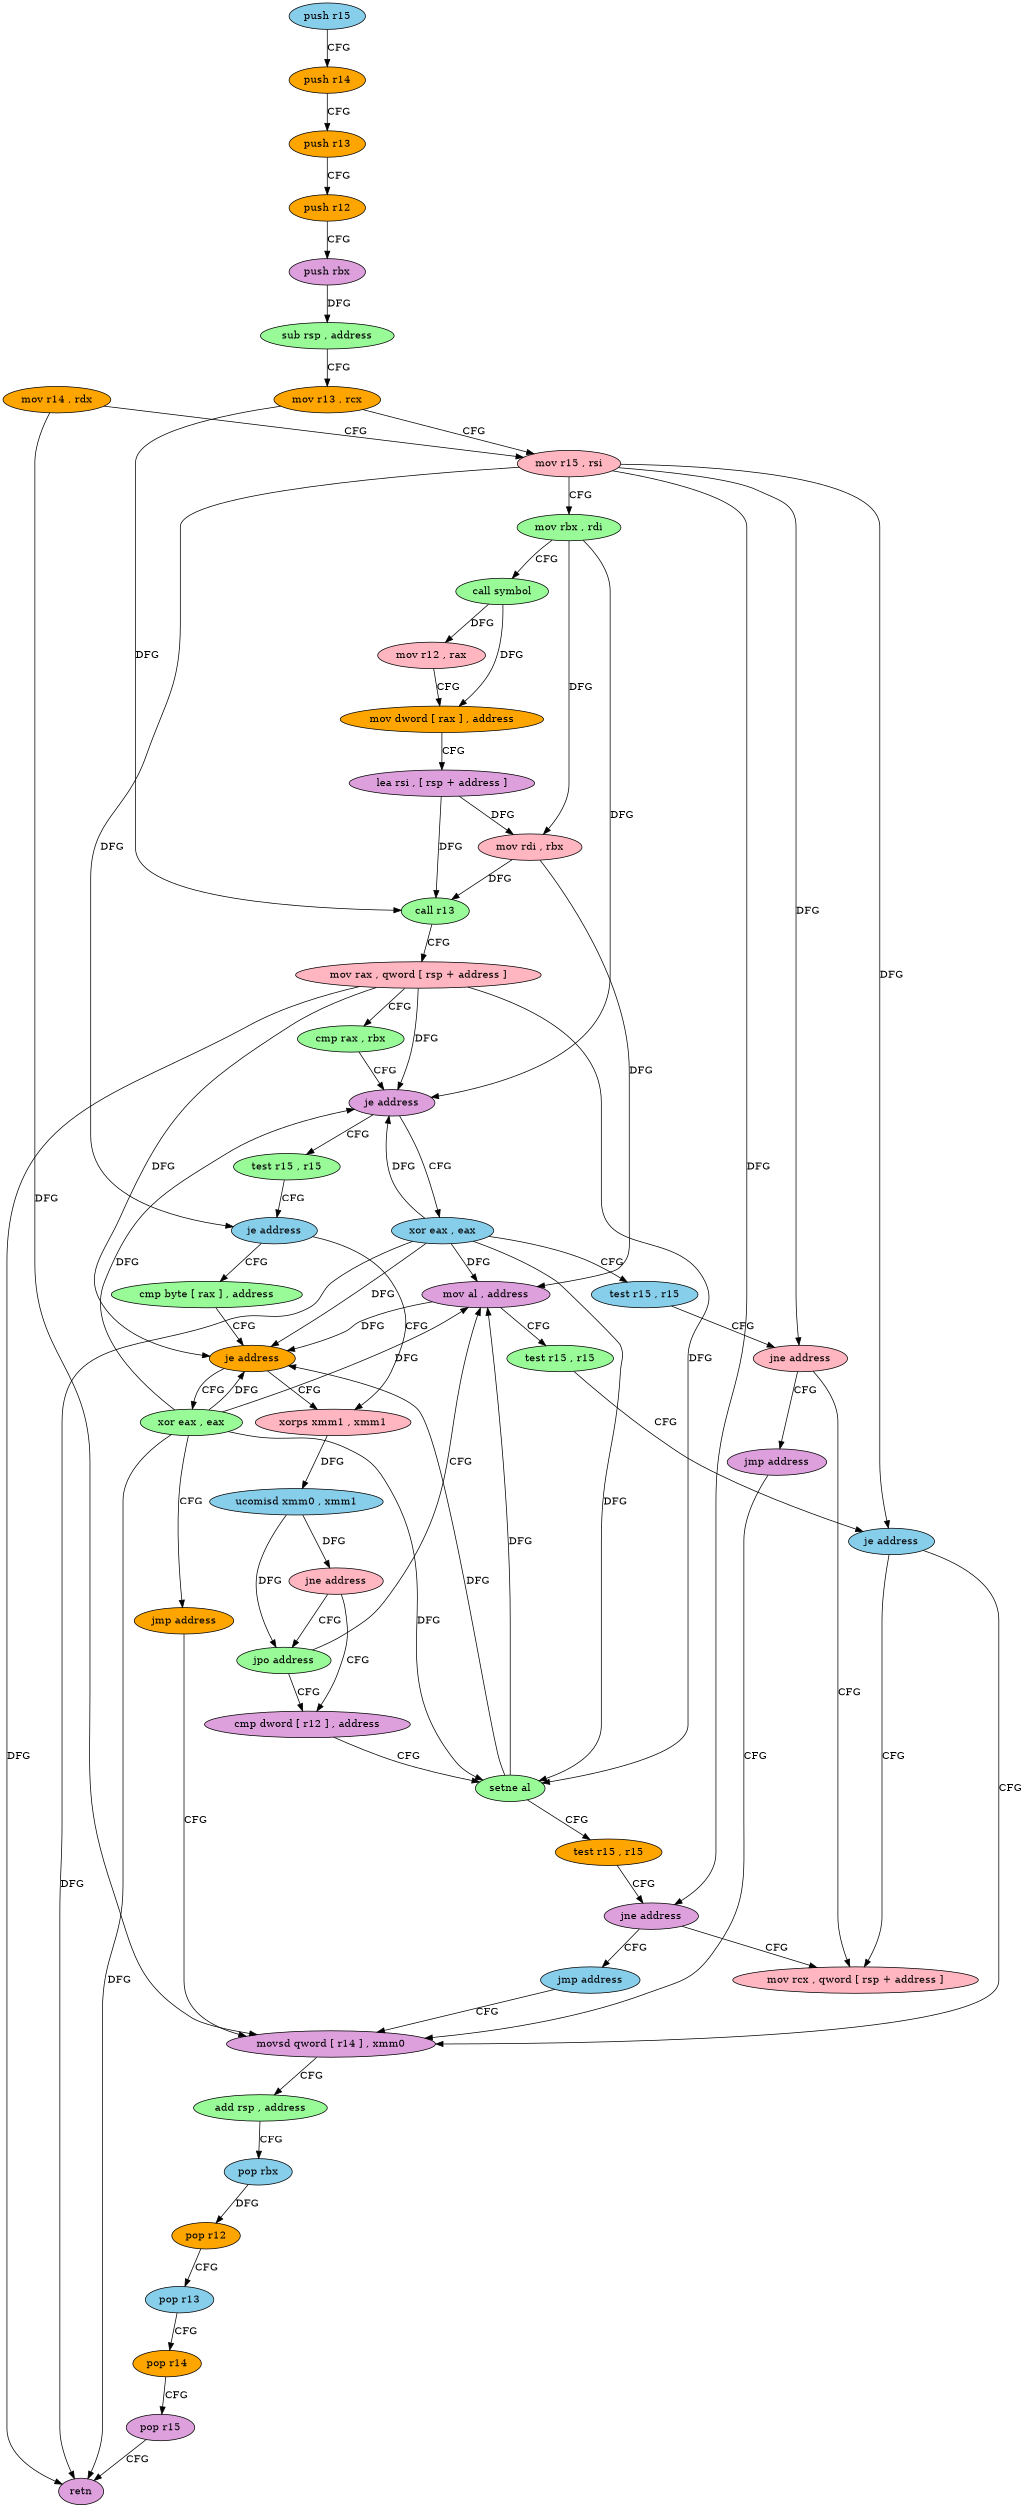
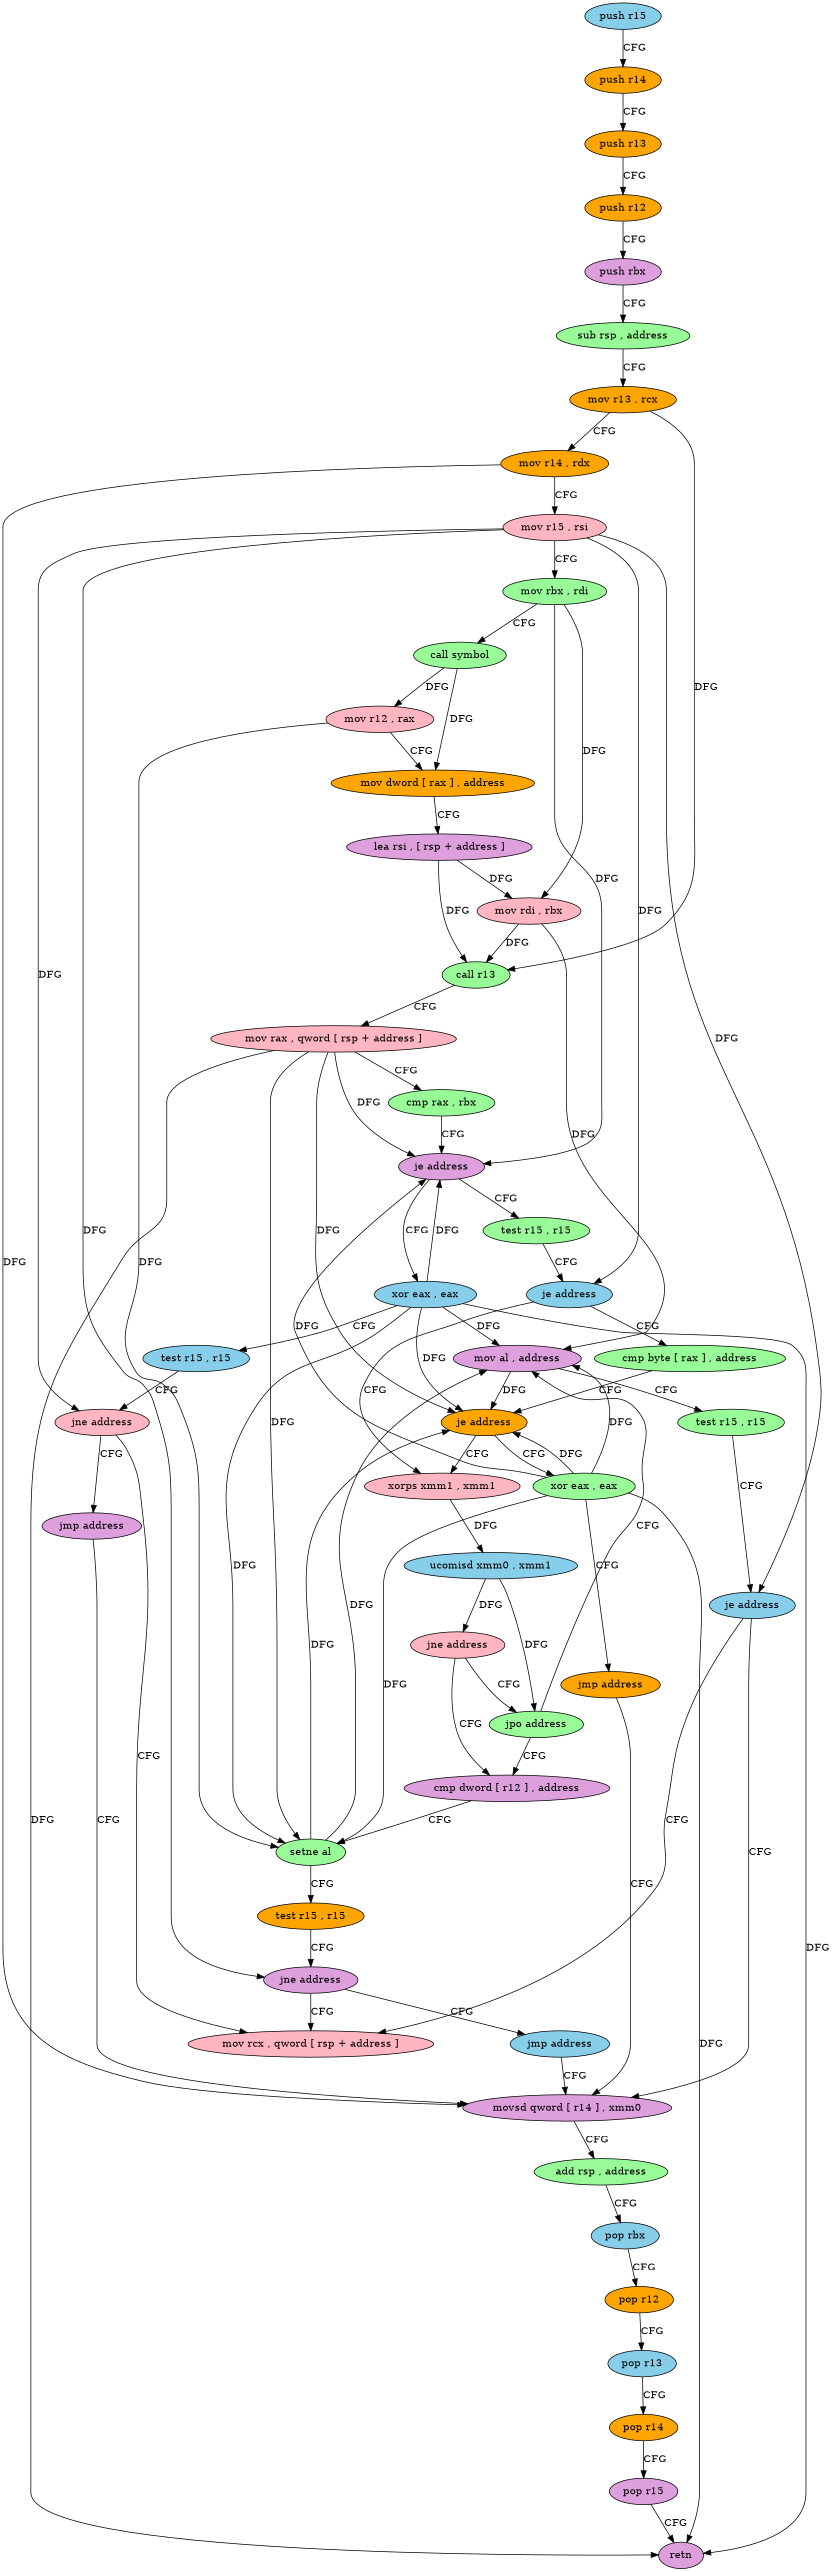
edge "push rbx" -> "sub rsp , address": label "DFG" -> "CFG"
edge "mov r13 , rcx" -> "mov r15 , rsi": now "mov r13 , rcx" -> "mov r14 , rdx"
edge "mov r12 , rax" -> "setne al": added, label "DFG"
edge "pop rbx" -> "pop r12": label "DFG" -> "CFG"
